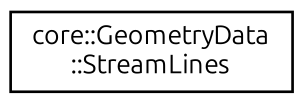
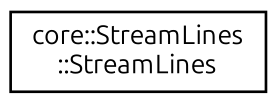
node "core::GeometryData ::StreamLines": label "core::GeometryData ::StreamLines" -> "core::StreamLines ::StreamLines"
